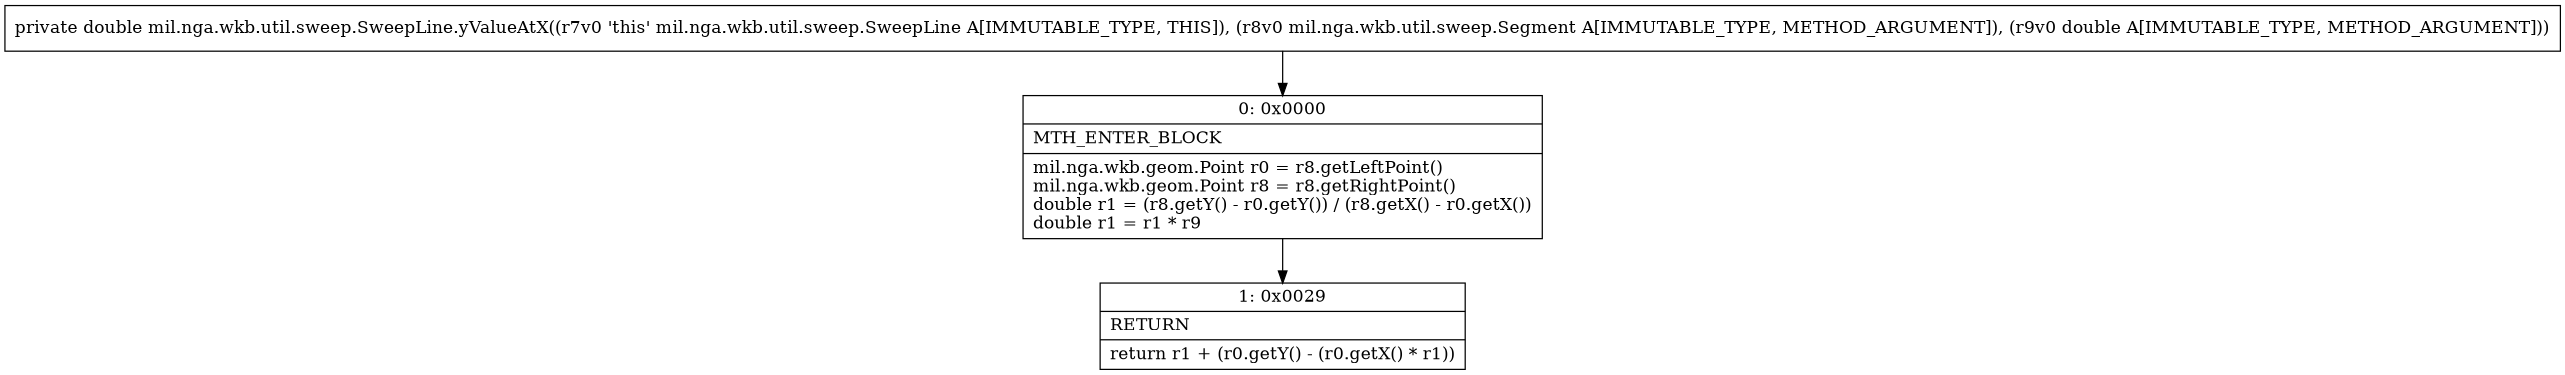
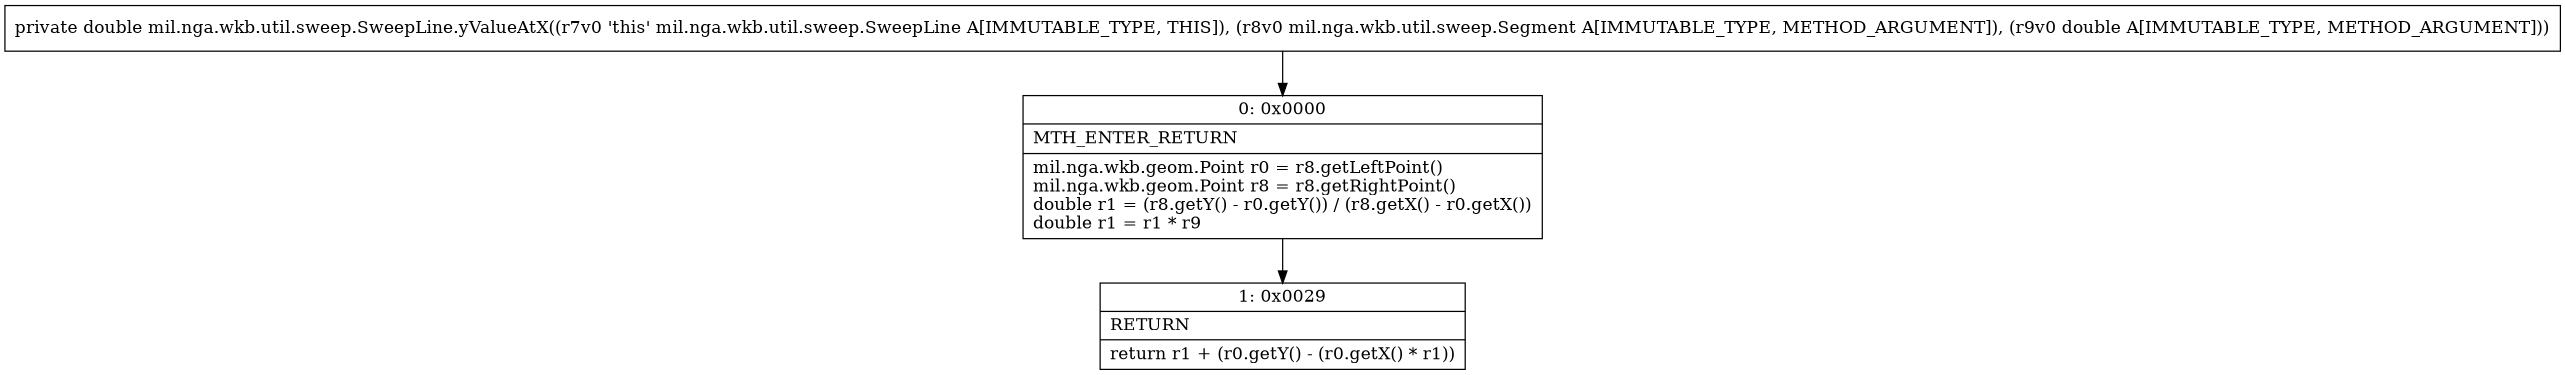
node "0: 0x0000": text "MTH_ENTER_BLOCK" -> "MTH_ENTER_RETURN"
